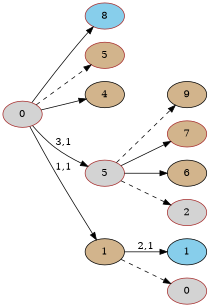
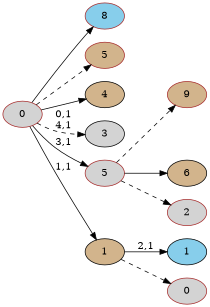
node "9": color black -> brown
node "3": added
node "7": removed
